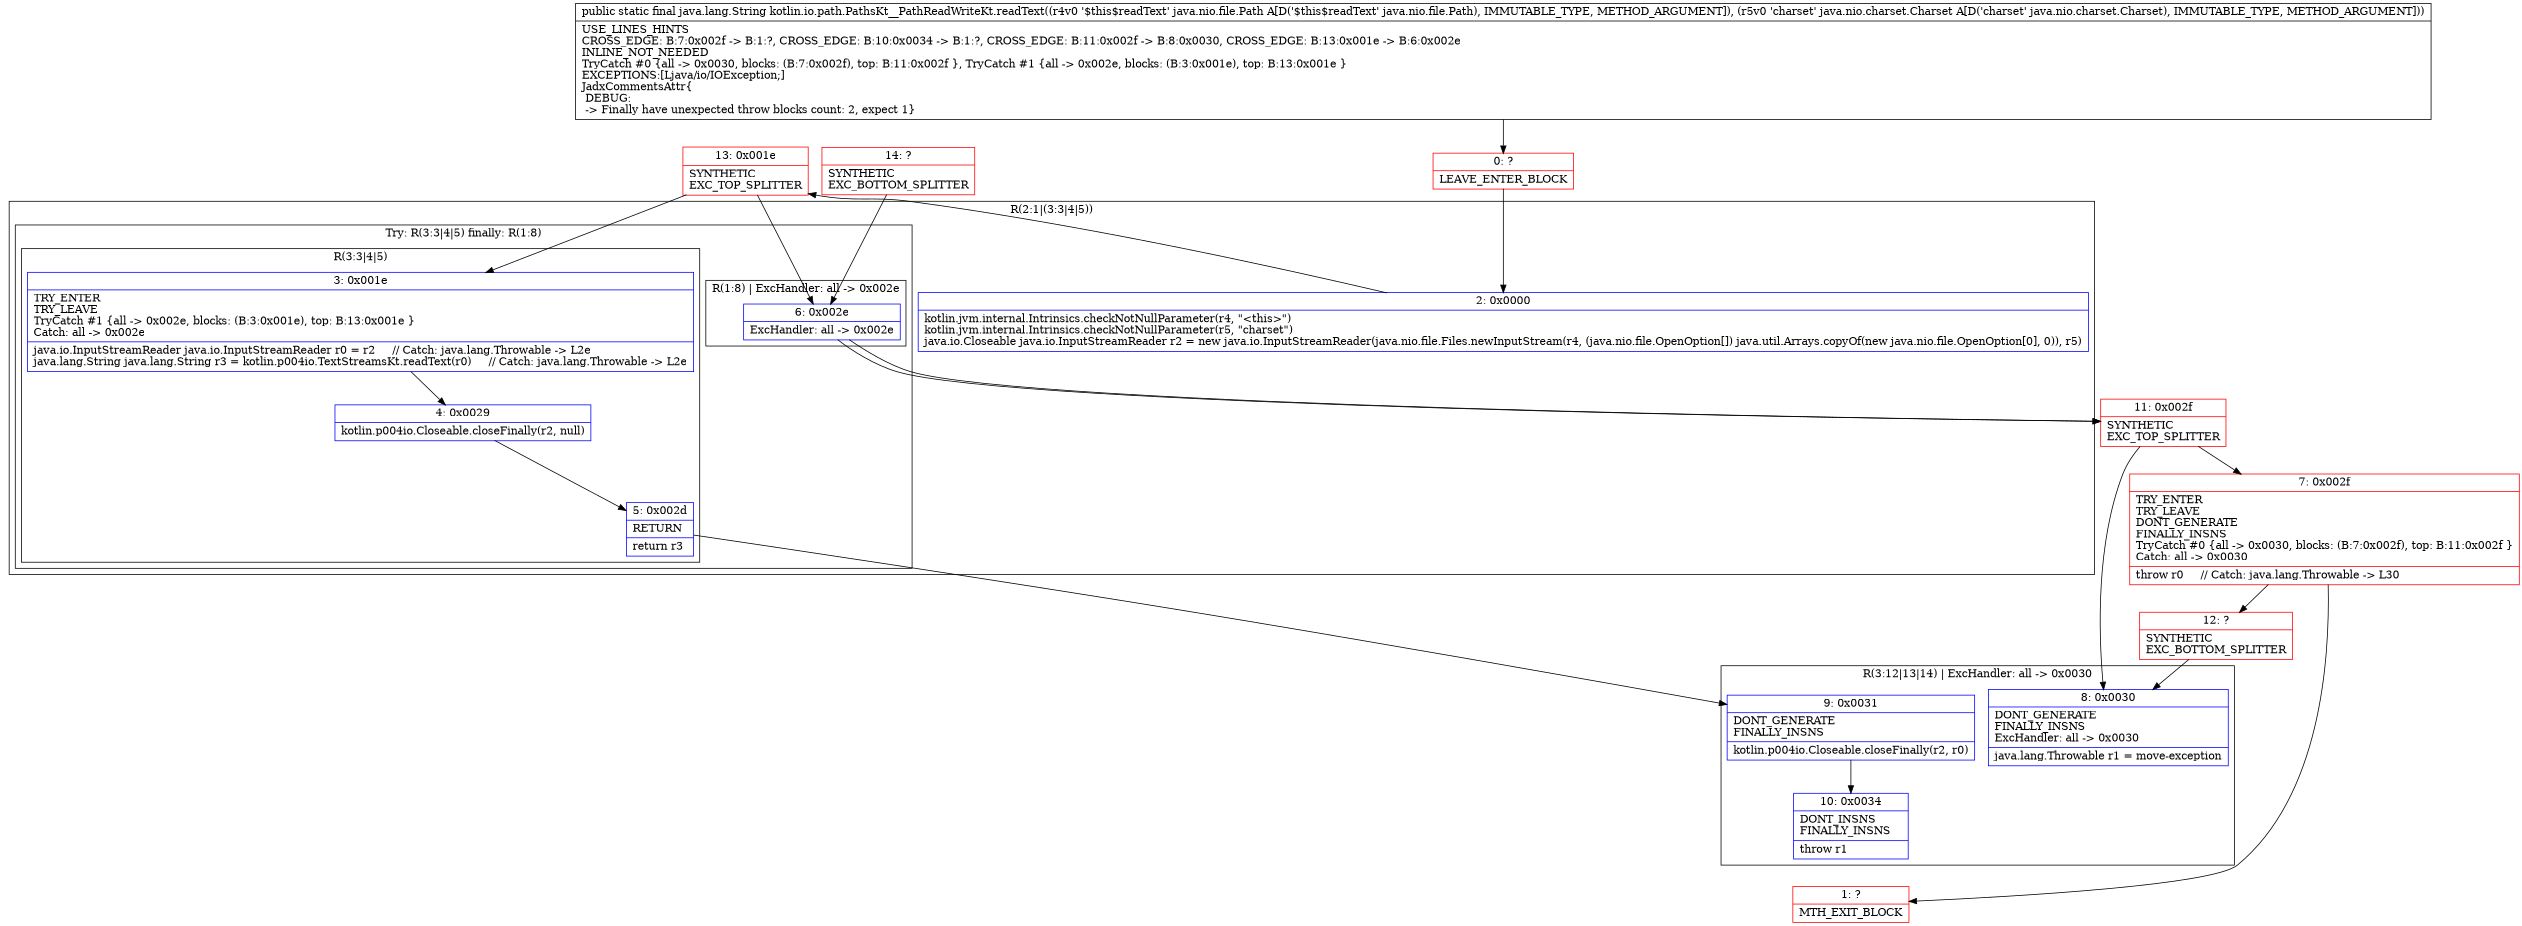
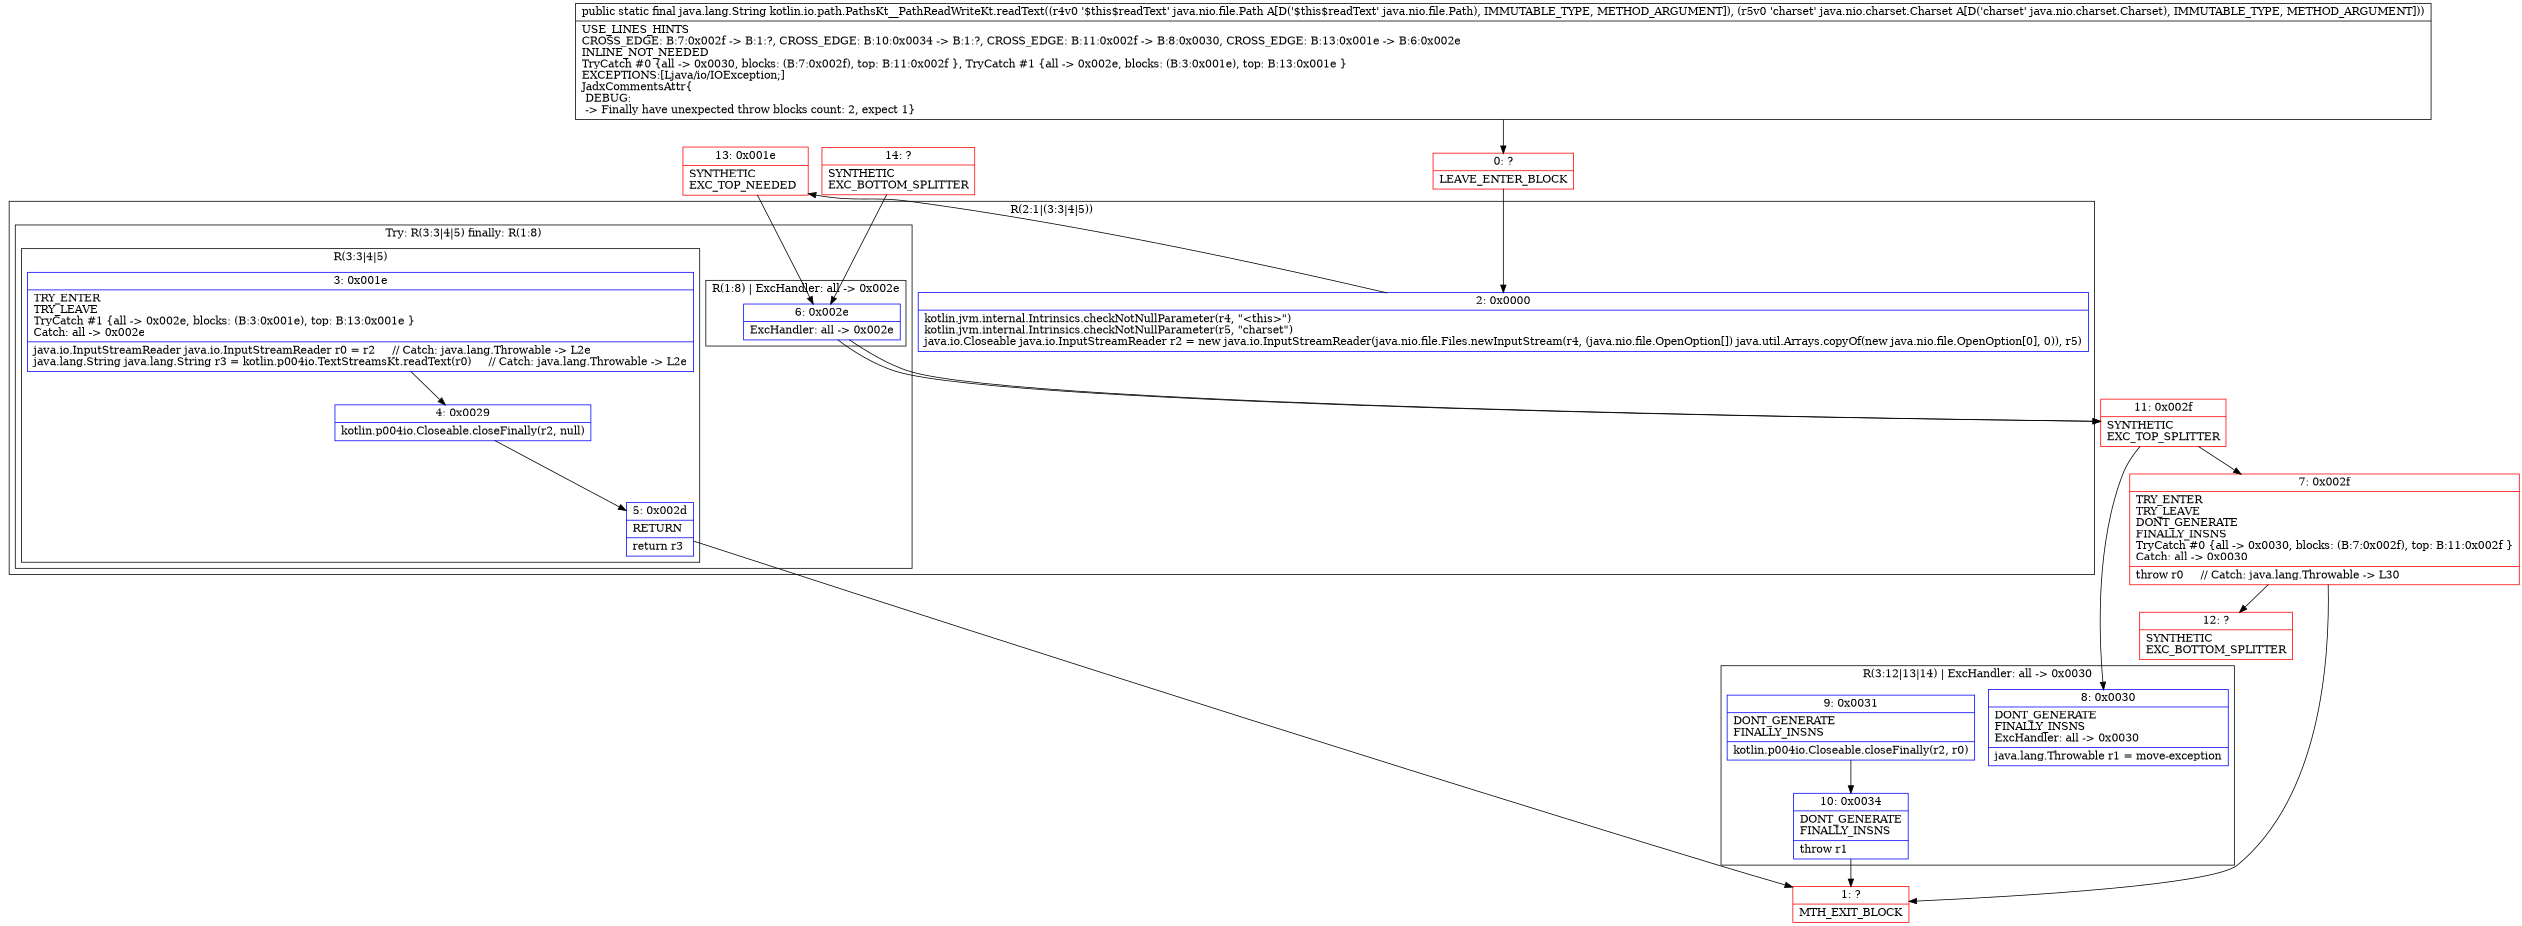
node "13: 0x001e": text "EXC_TOP_SPLITTER" -> "EXC_TOP_NEEDED"
edge "13: 0x001e" -> "3: 0x001e": removed
edge "5: 0x002d" -> "9: 0x0031": now "5: 0x002d" -> "1: ?"
edge "12: ?" -> "8: 0x0030": removed
node "10: 0x0034": text "DONT_INSNS" -> "DONT_GENERATE"
edge "10: 0x0034" -> "1: ?": added
